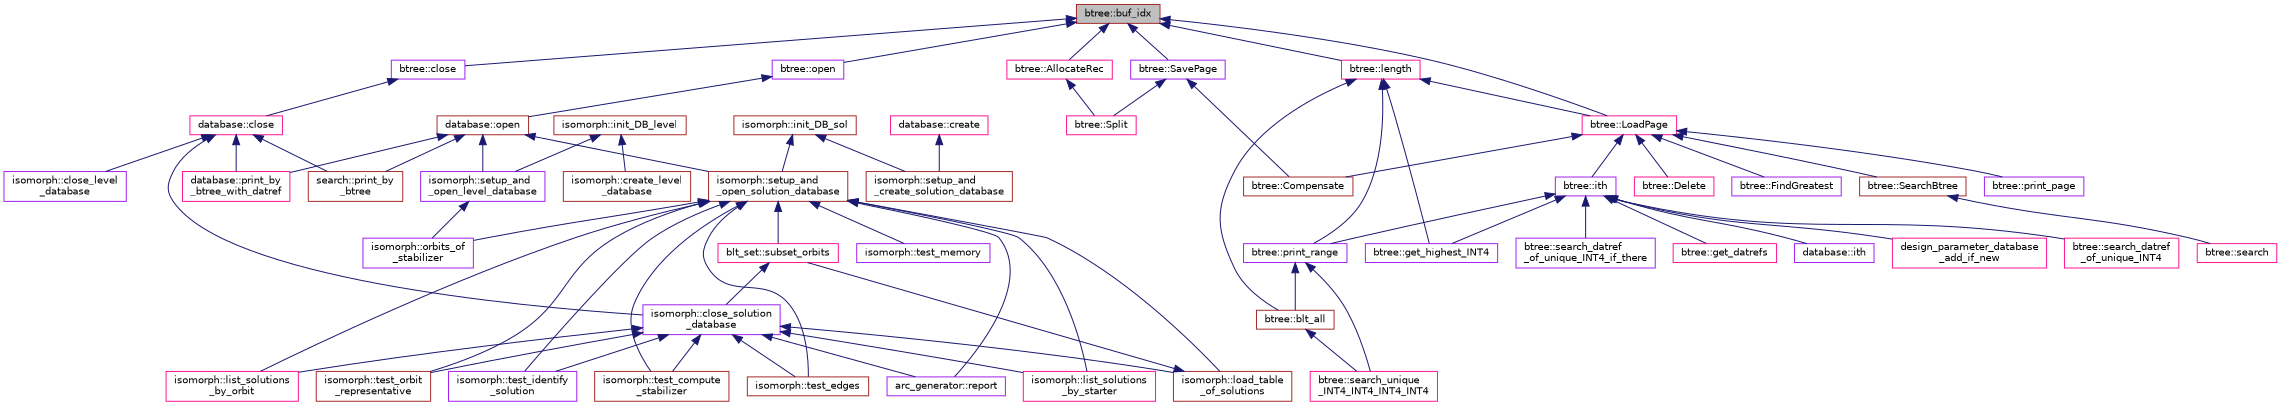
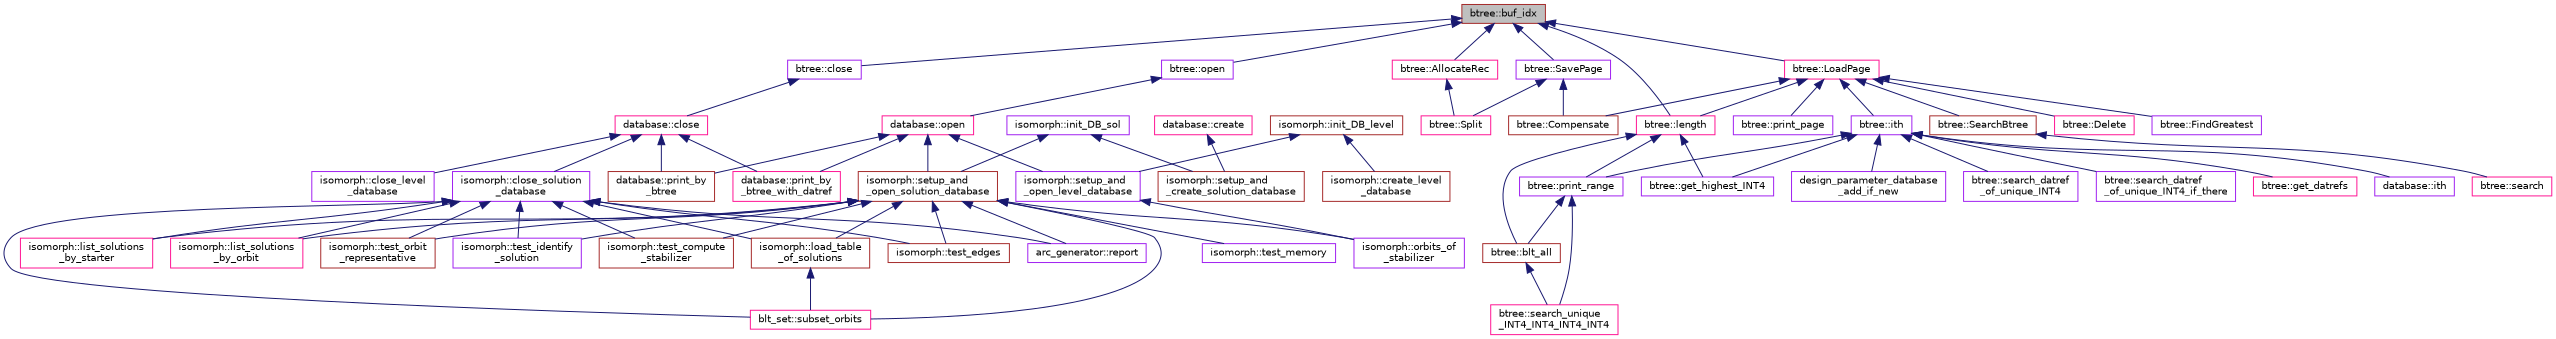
edge "btree::LoadPage" -> "btree::length": reversed
node "database::open": color brown -> deeppink
node "isomorph::init_DB_sol": color brown -> purple
node "search::print_by _btree": label "search::print_by _btree" -> "database::print_by _btree"
node "design_parameter_database _add_if_new": color deeppink -> purple
node "btree::search_datref _of_unique_INT4": color deeppink -> purple
edge "isomorph::close_solution _database" -> "blt_set::subset_orbits": reversed
